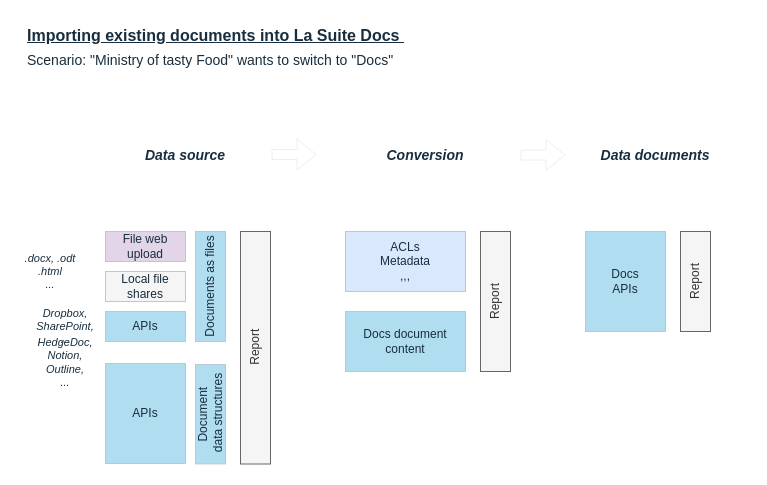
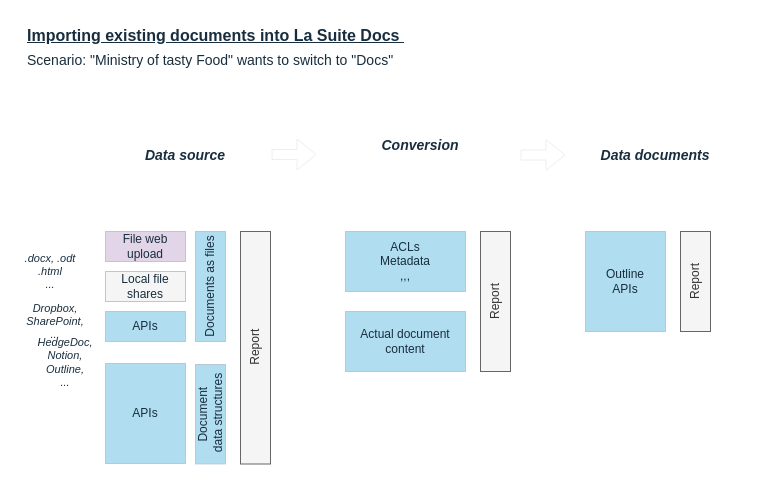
node "Conversion": moved (426, 156) -> (421, 146)
node "ACLs Metadata ,,,": fillcolor #dae8fc -> #b1ddf0
node "Docs APIs": label "Docs APIs" -> "Outline APIs"
node "Dropbox, SharePoint, ...": moved (66, 327) -> (56, 322)
node "Docs document content": label "Docs document content" -> "Actual document content"
